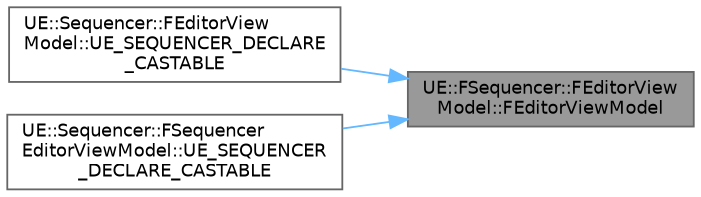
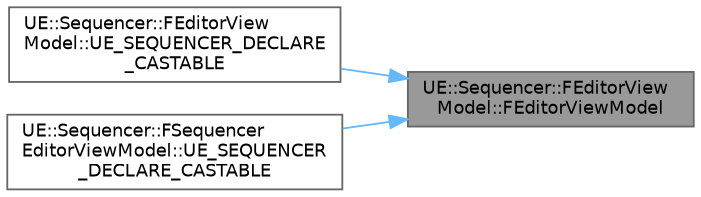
node "UE::FSequencer::FEditorView Model::FEditorViewModel": label "UE::FSequencer::FEditorView Model::FEditorViewModel" -> "UE::Sequencer::FEditorView Model::FEditorViewModel"
